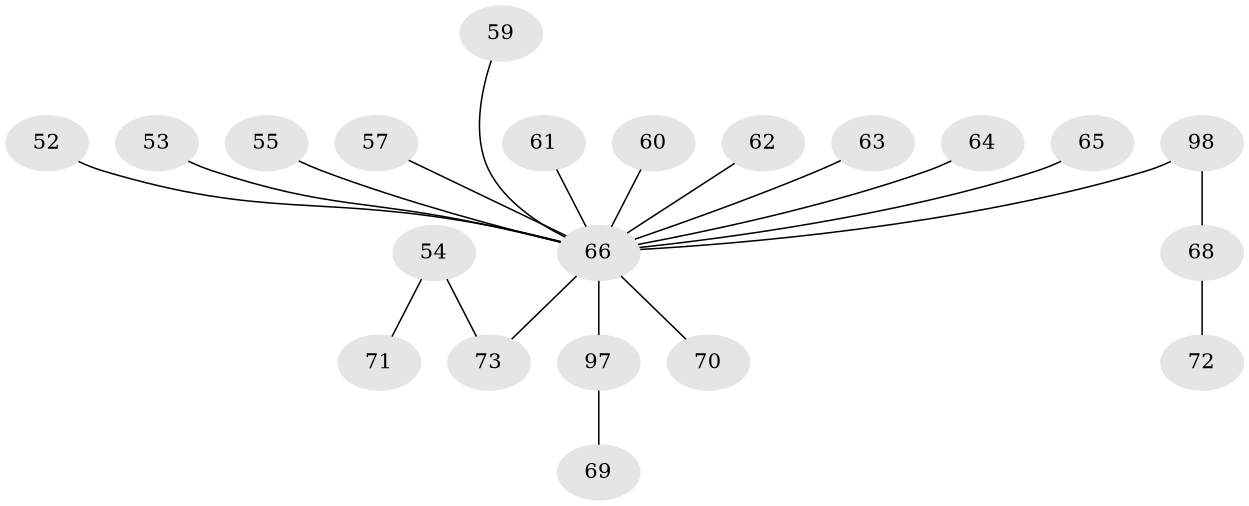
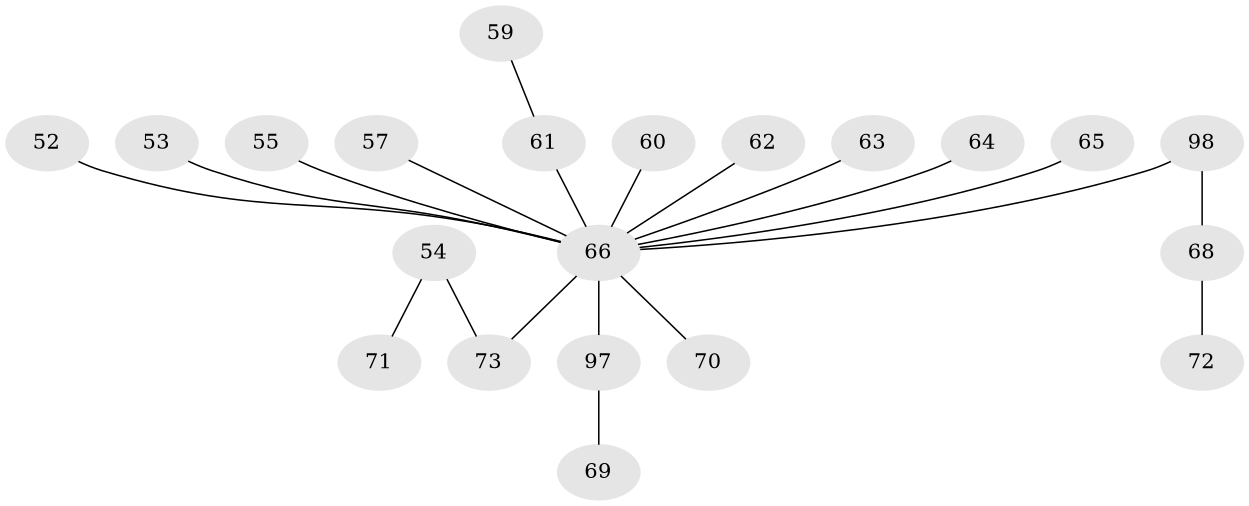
edge "59" -- "66": now "59" -- "61"
